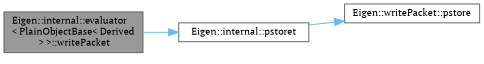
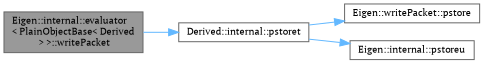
node "Eigen::internal::pstoret": label "Eigen::internal::pstoret" -> "Derived::internal::pstoret"
node "Eigen::internal::pstoreu": added
